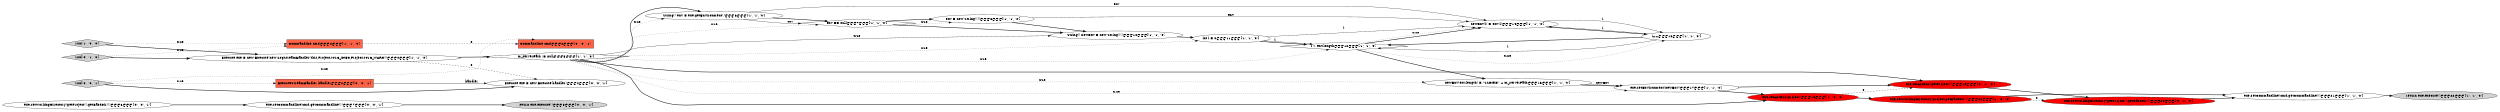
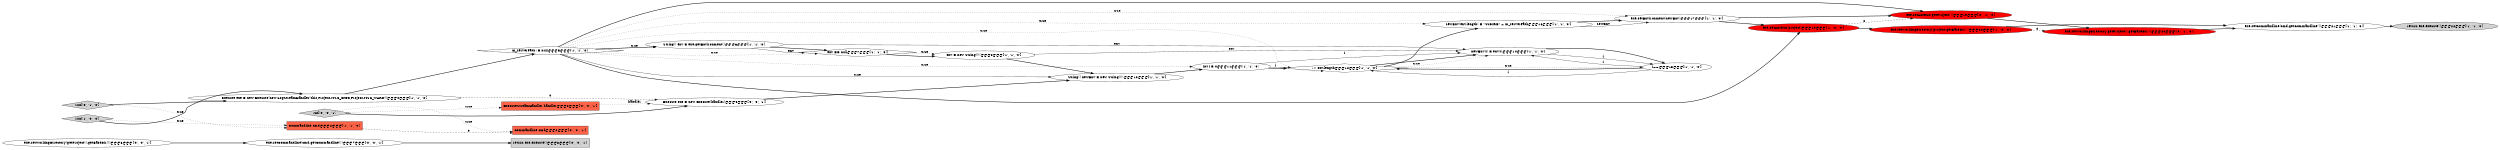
edge "env == null@@@7@@@['1', '1', '0']" -> "String(( newEnv = new String((((@@@10@@@['1', '1', '0']": now "Execute exe = new Execute(handler)@@@4@@@['0', '0', '1']" -> "String(( newEnv = new String((((@@@10@@@['1', '1', '0']"
edge "ExecuteStreamHandler handler@@@2@@@['0', '0', '1']" -> "Execute exe = new Execute(handler)@@@4@@@['0', '0', '1']": style solid -> dotted
node "return exe.execute()@@@8@@@['0', '0', '1']": shape ellipse -> box
